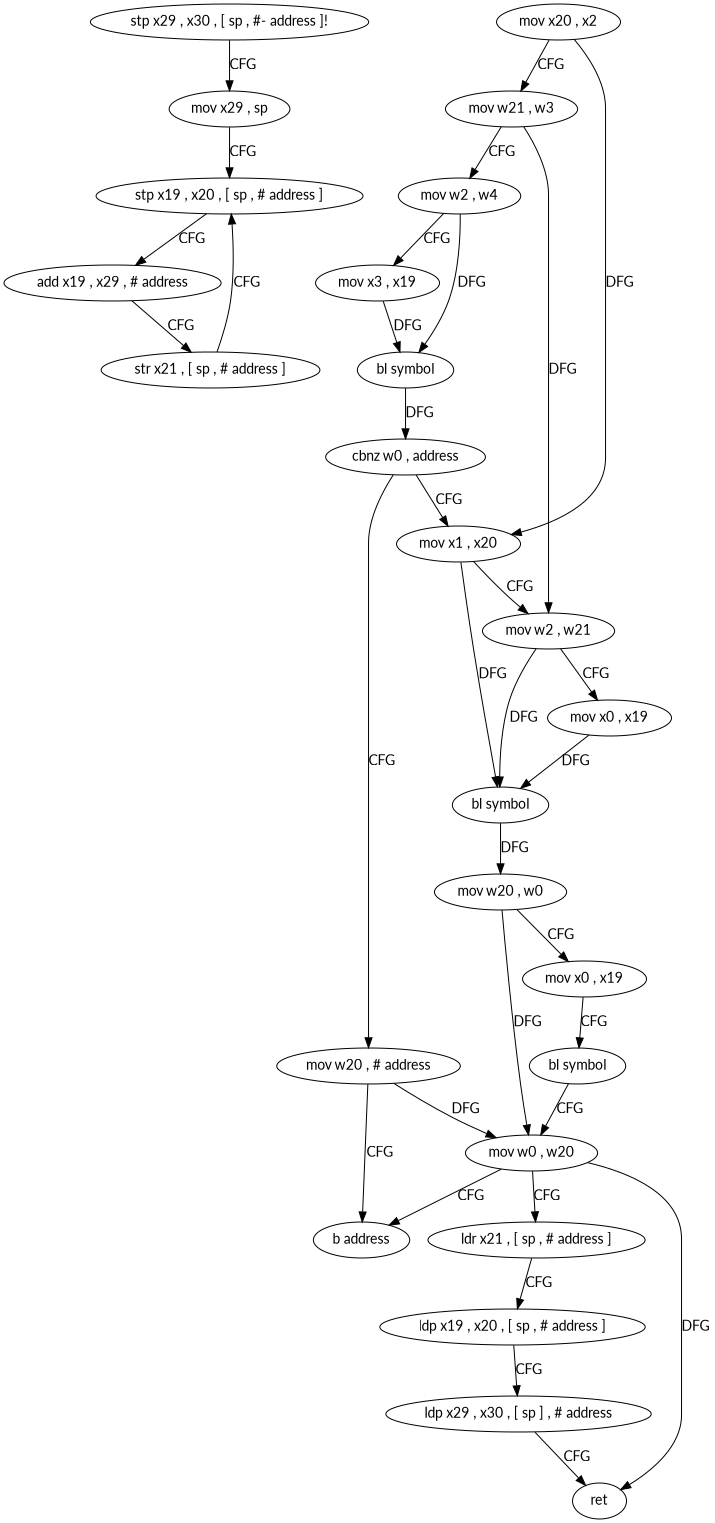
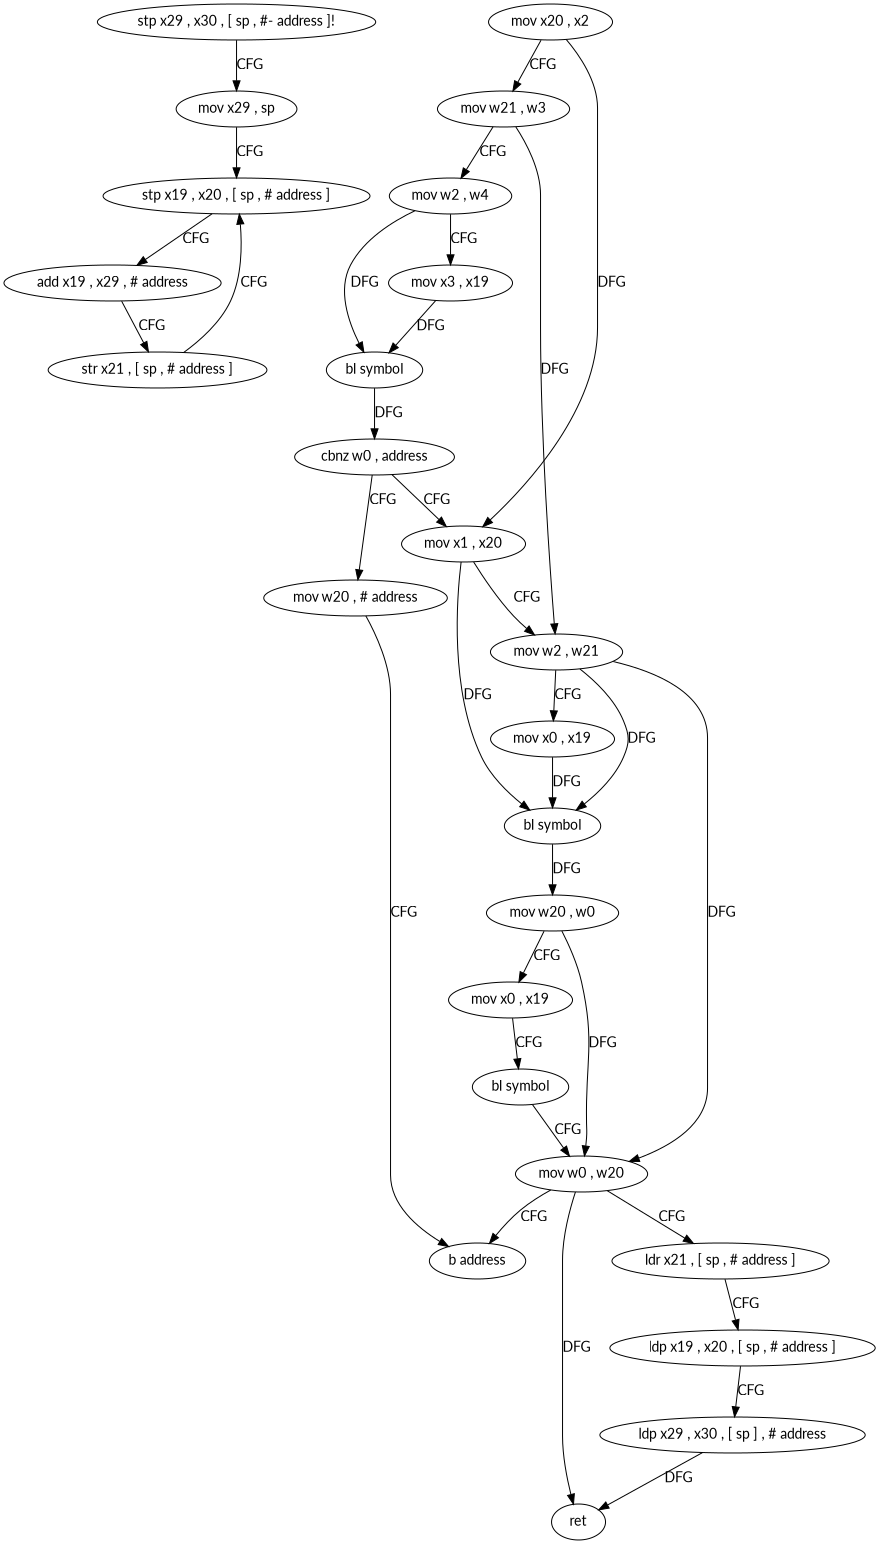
edge "mov w20 , # address" -> "mov w0 , w20": now "mov w2 , w21" -> "mov w0 , w20"
edge "ldp x29 , x30 , [ sp ] , # address" -> "ret": label "CFG" -> "DFG"
